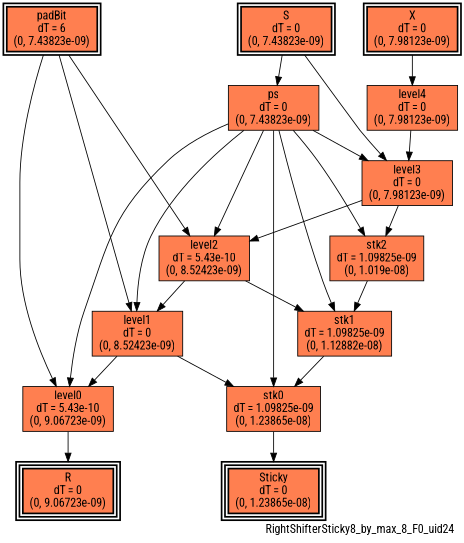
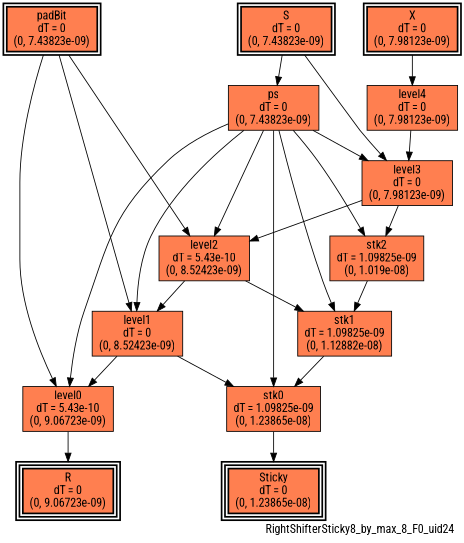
node "padBit dT = 6 (0, 7.43823e-09)": label "padBit dT = 6 (0, 7.43823e-09)" -> "padBit dT = 0 (0, 7.43823e-09)"
